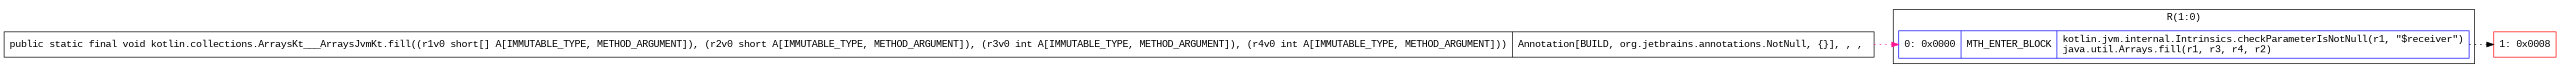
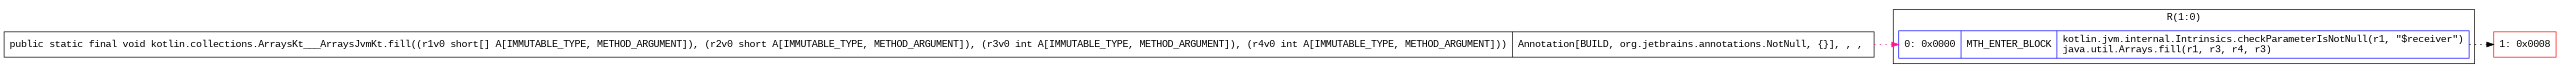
node "0: 0x0000": text "java.util.Arrays.fill(r1, r3, r4, r2)" -> "java.util.Arrays.fill(r1, r3, r4, r3)"
